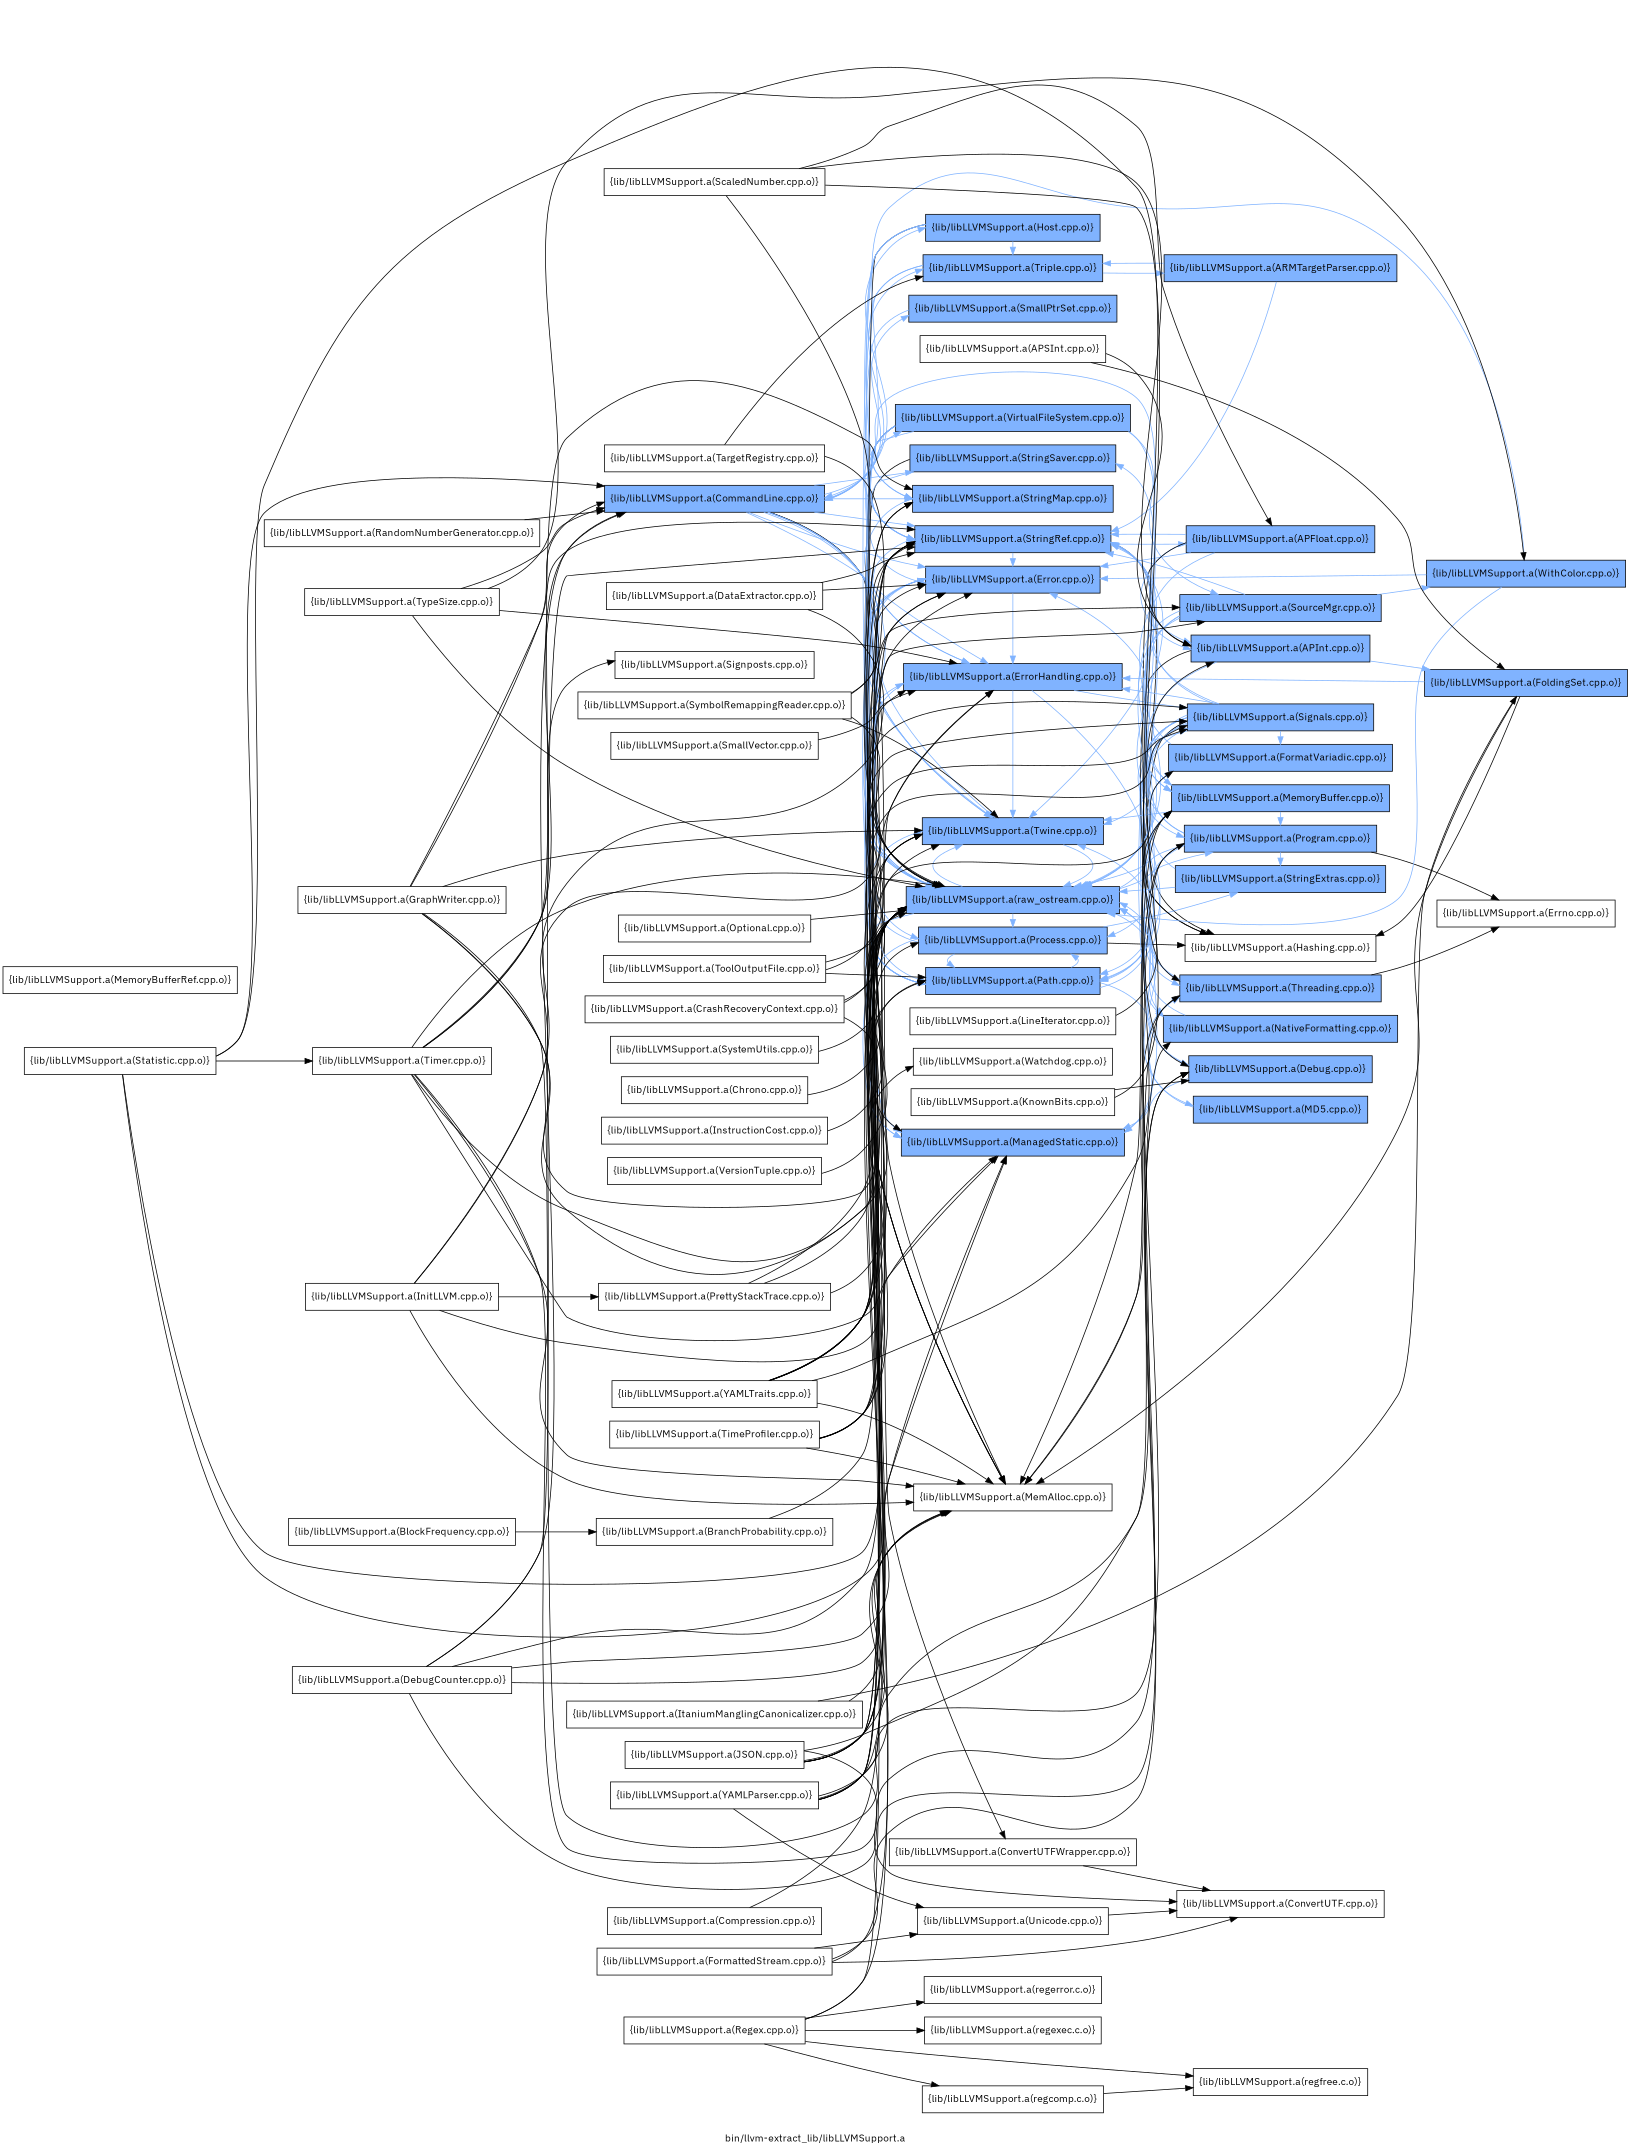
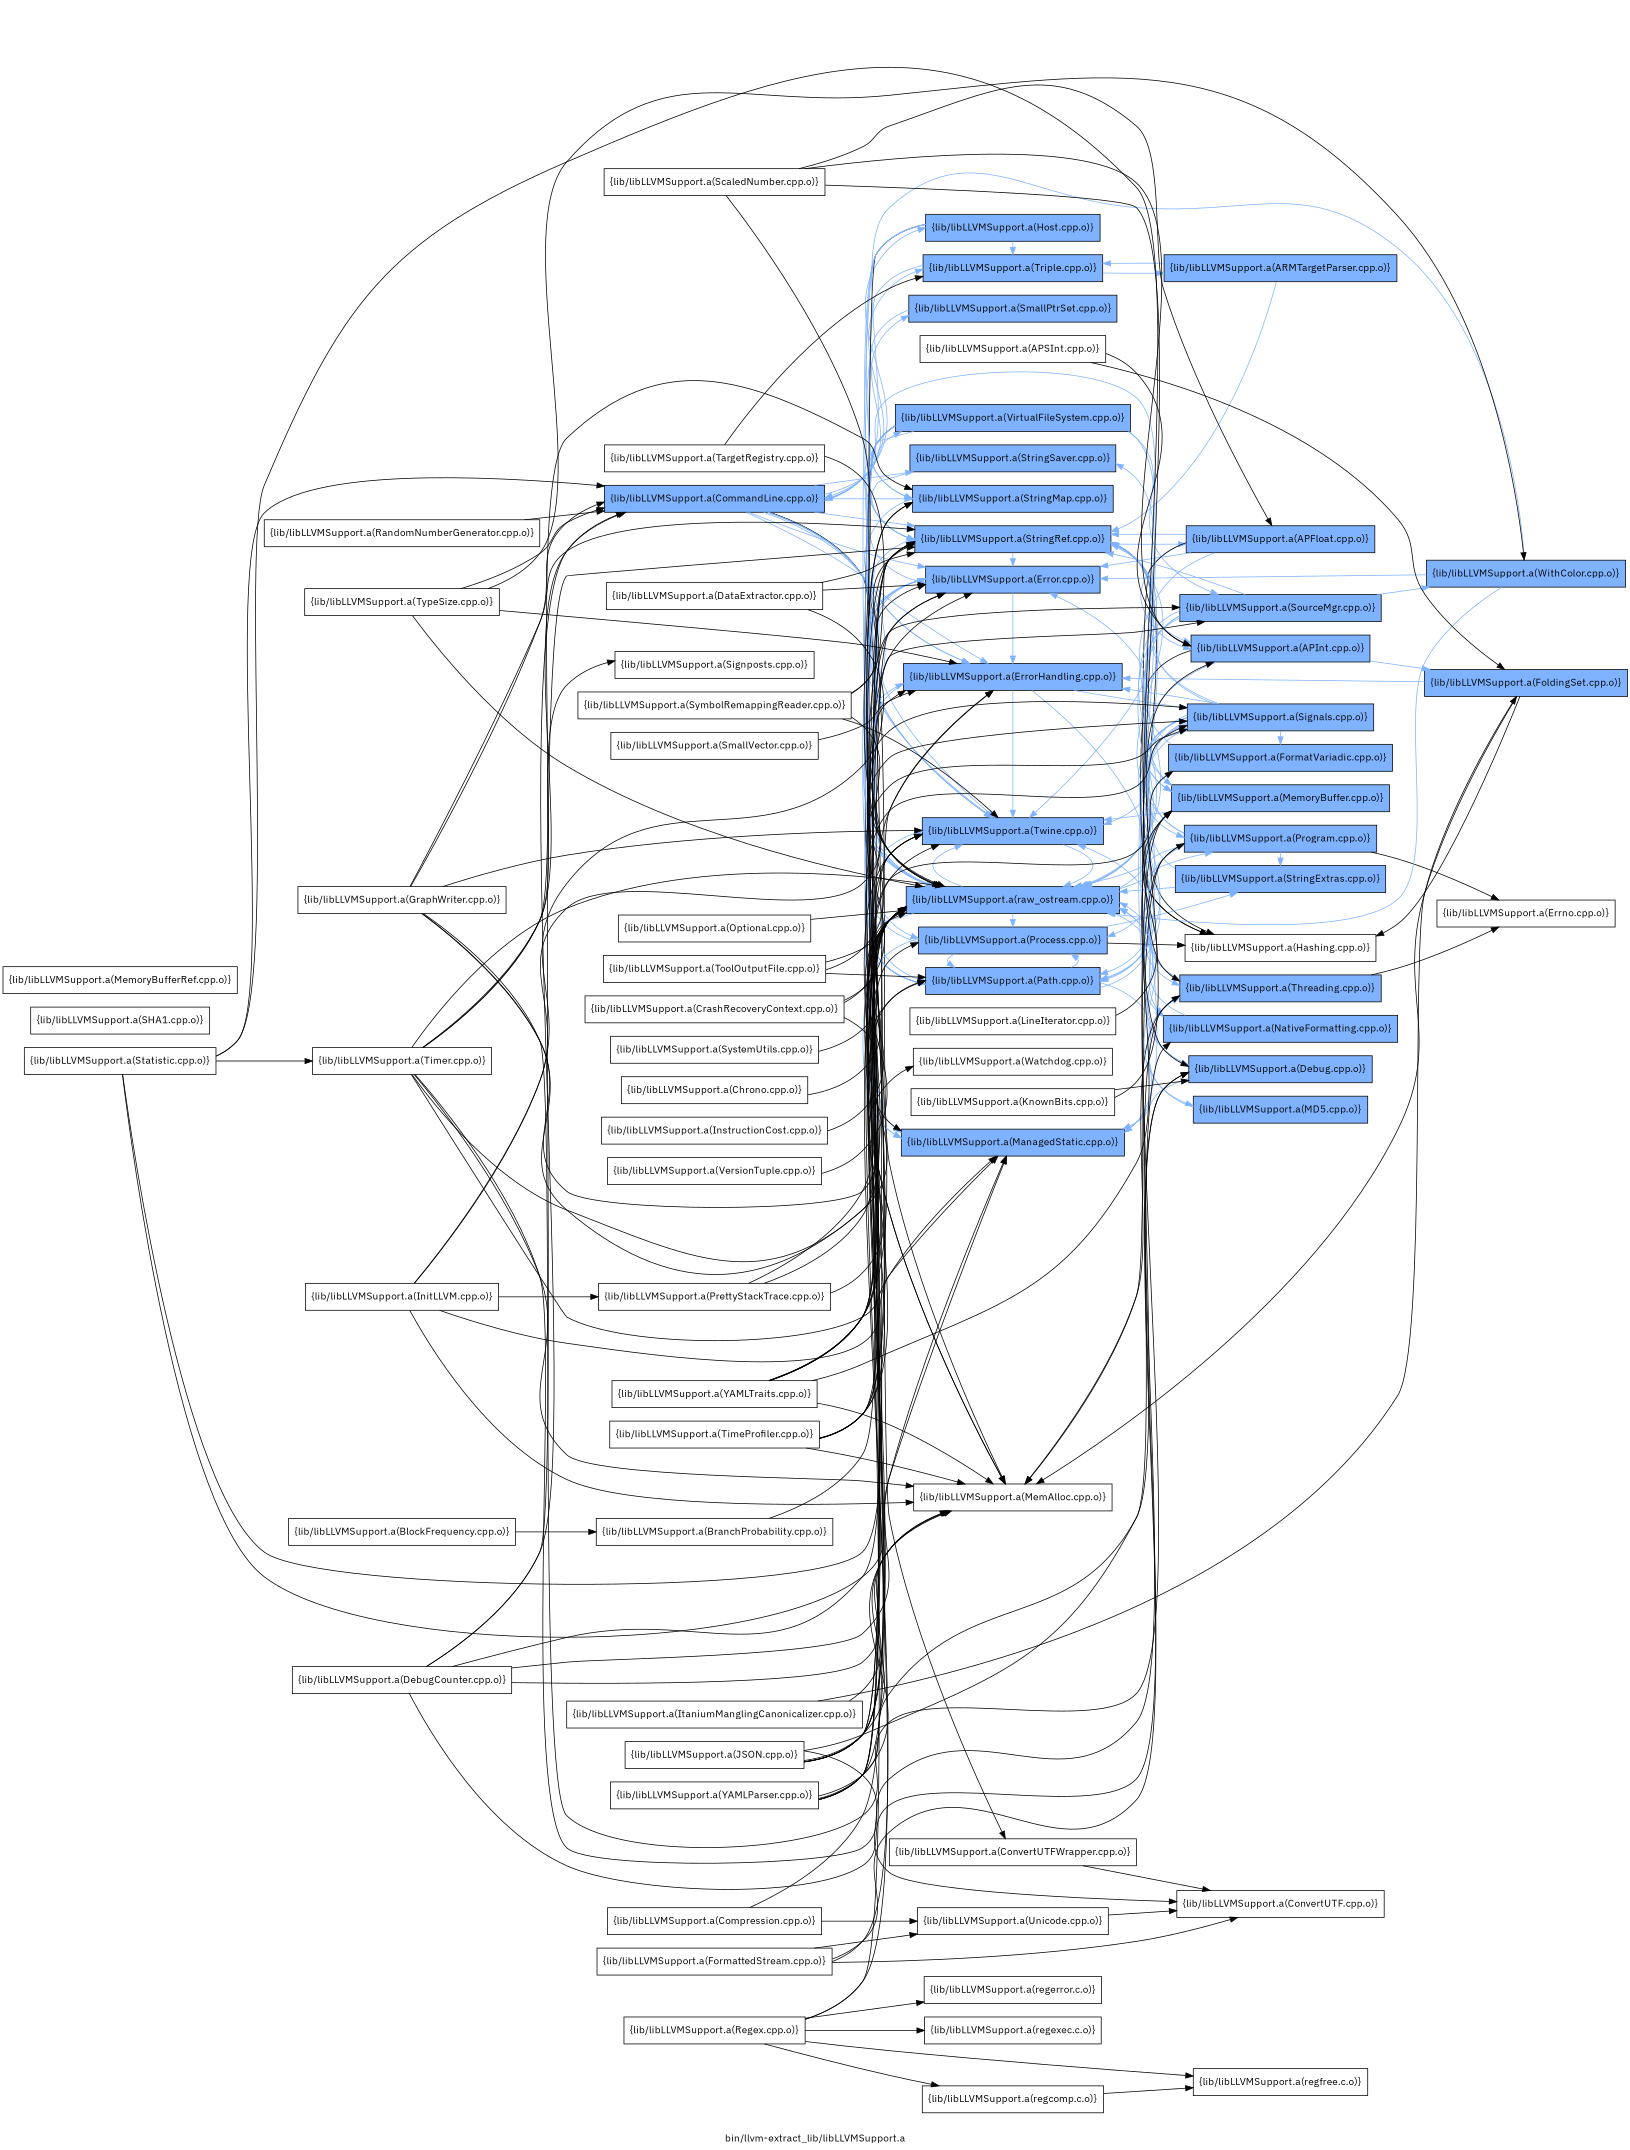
edge "{lib/libLLVMSupport.a(Triple.cpp.o)}" -> "{lib/libLLVMSupport.a(StringRef.cpp.o)}": removed
edge "{lib/libLLVMSupport.a(MemoryBuffer.cpp.o)}" -> "{lib/libLLVMSupport.a(Program.cpp.o)}": removed
edge "{lib/libLLVMSupport.a(StringSaver.cpp.o)}" -> "{lib/libLLVMSupport.a(MemAlloc.cpp.o)}": removed
node "{lib/libLLVMSupport.a(SHA1.cpp.o)}": added
edge "{lib/libLLVMSupport.a(Signals.cpp.o)}" -> "{lib/libLLVMSupport.a(MemAlloc.cpp.o)}": removed
edge "{lib/libLLVMSupport.a(YAMLParser.cpp.o)}" -> "{lib/libLLVMSupport.a(Unicode.cpp.o)}": now "{lib/libLLVMSupport.a(Compression.cpp.o)}" -> "{lib/libLLVMSupport.a(Unicode.cpp.o)}"
